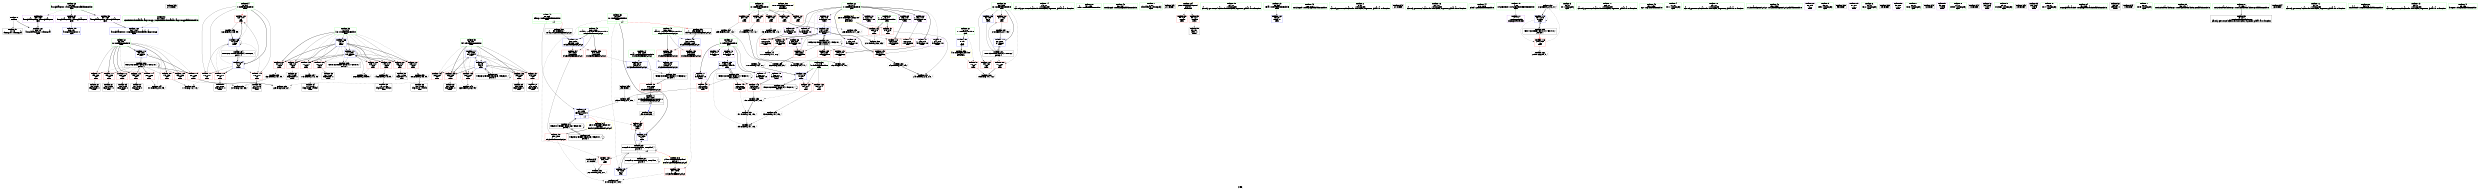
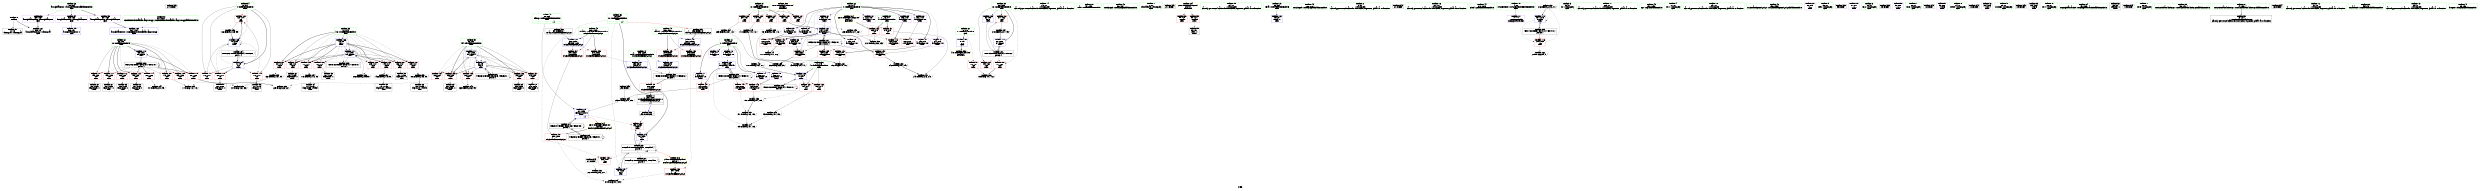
edge "NodeID: 133" -> "NodeID: 232": removed
